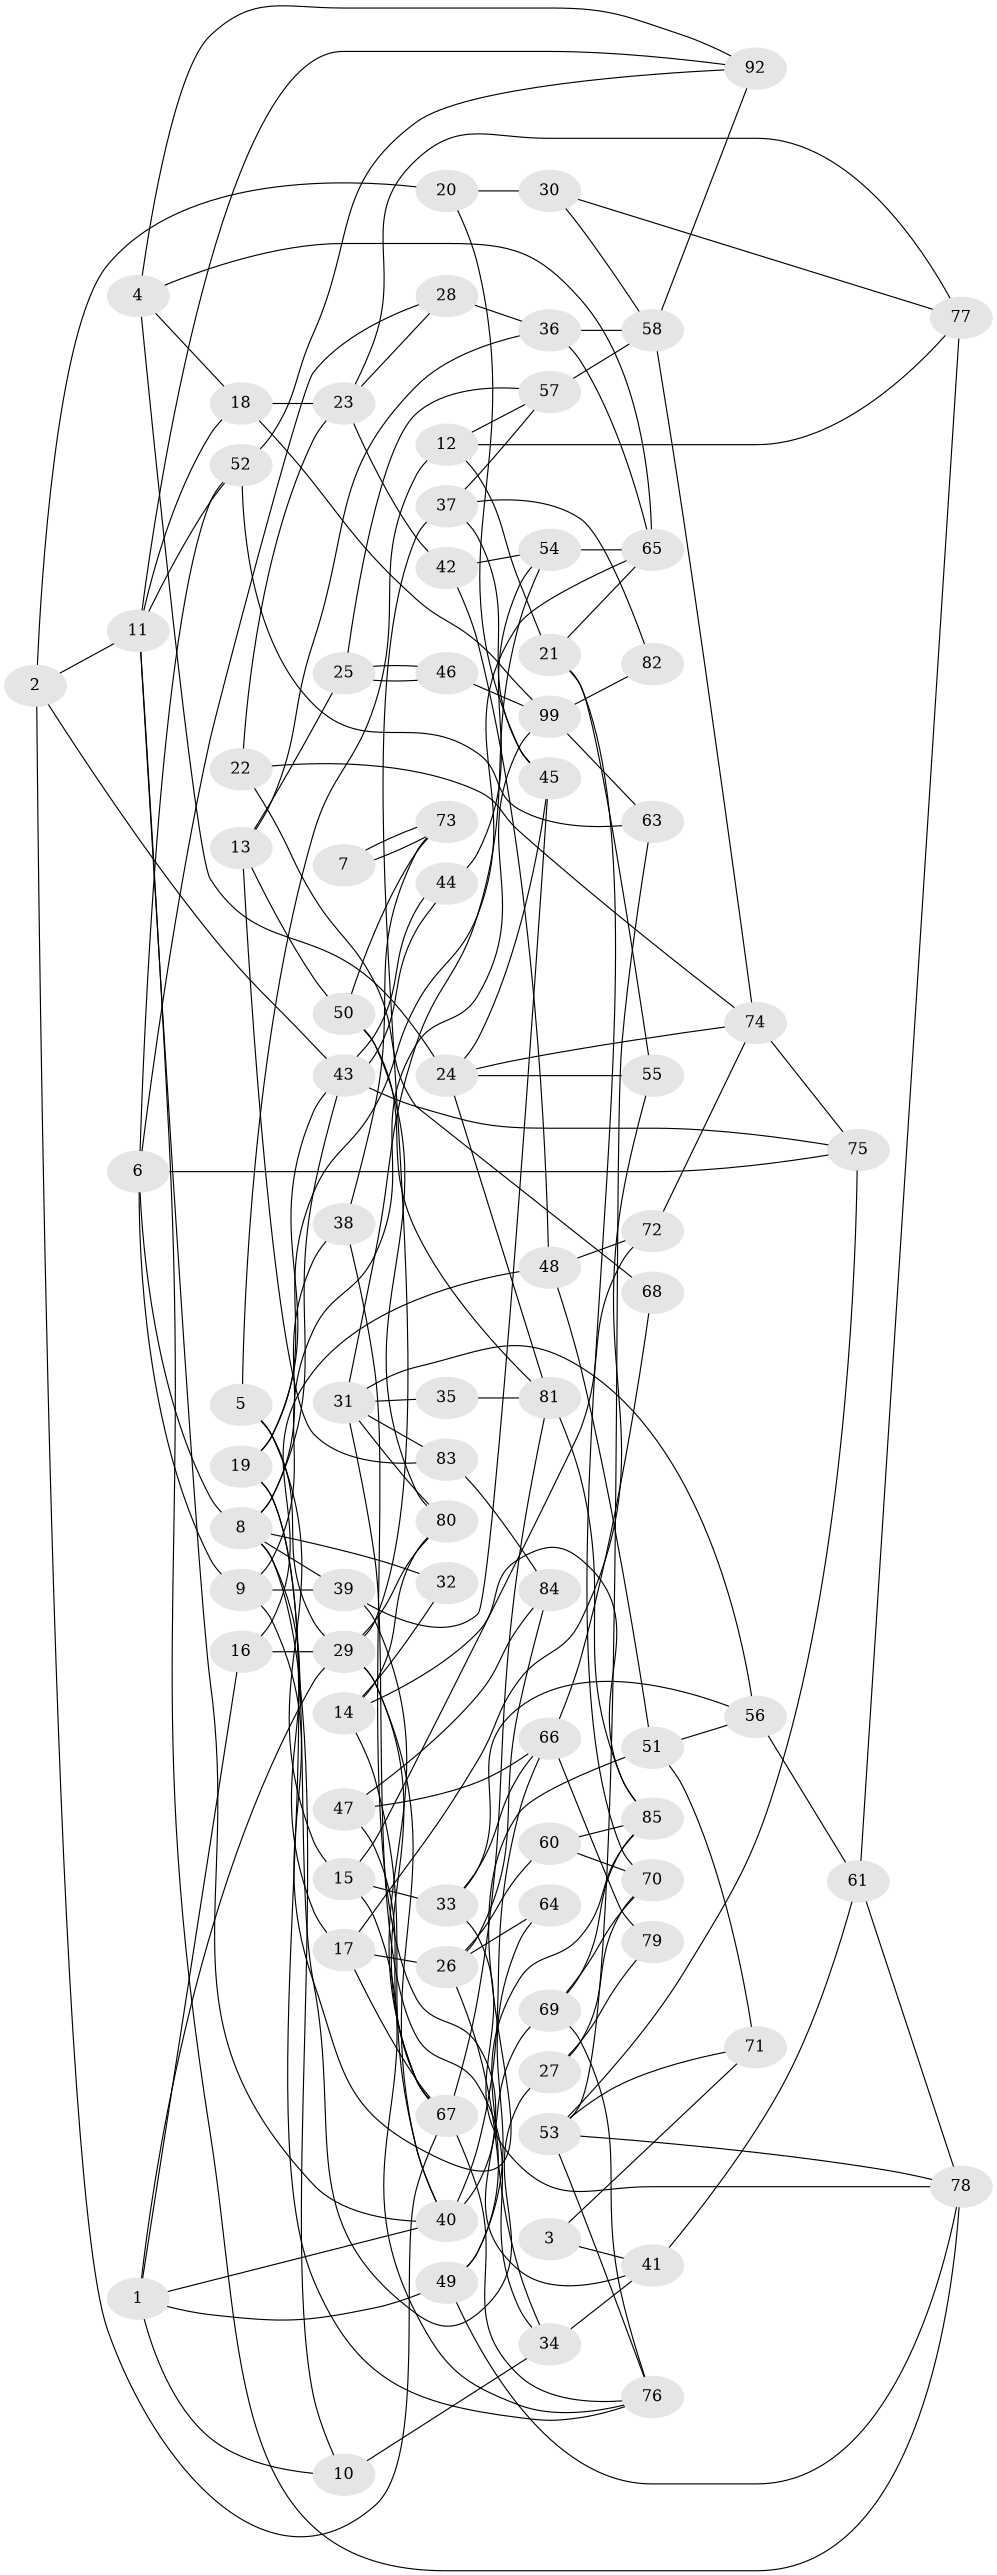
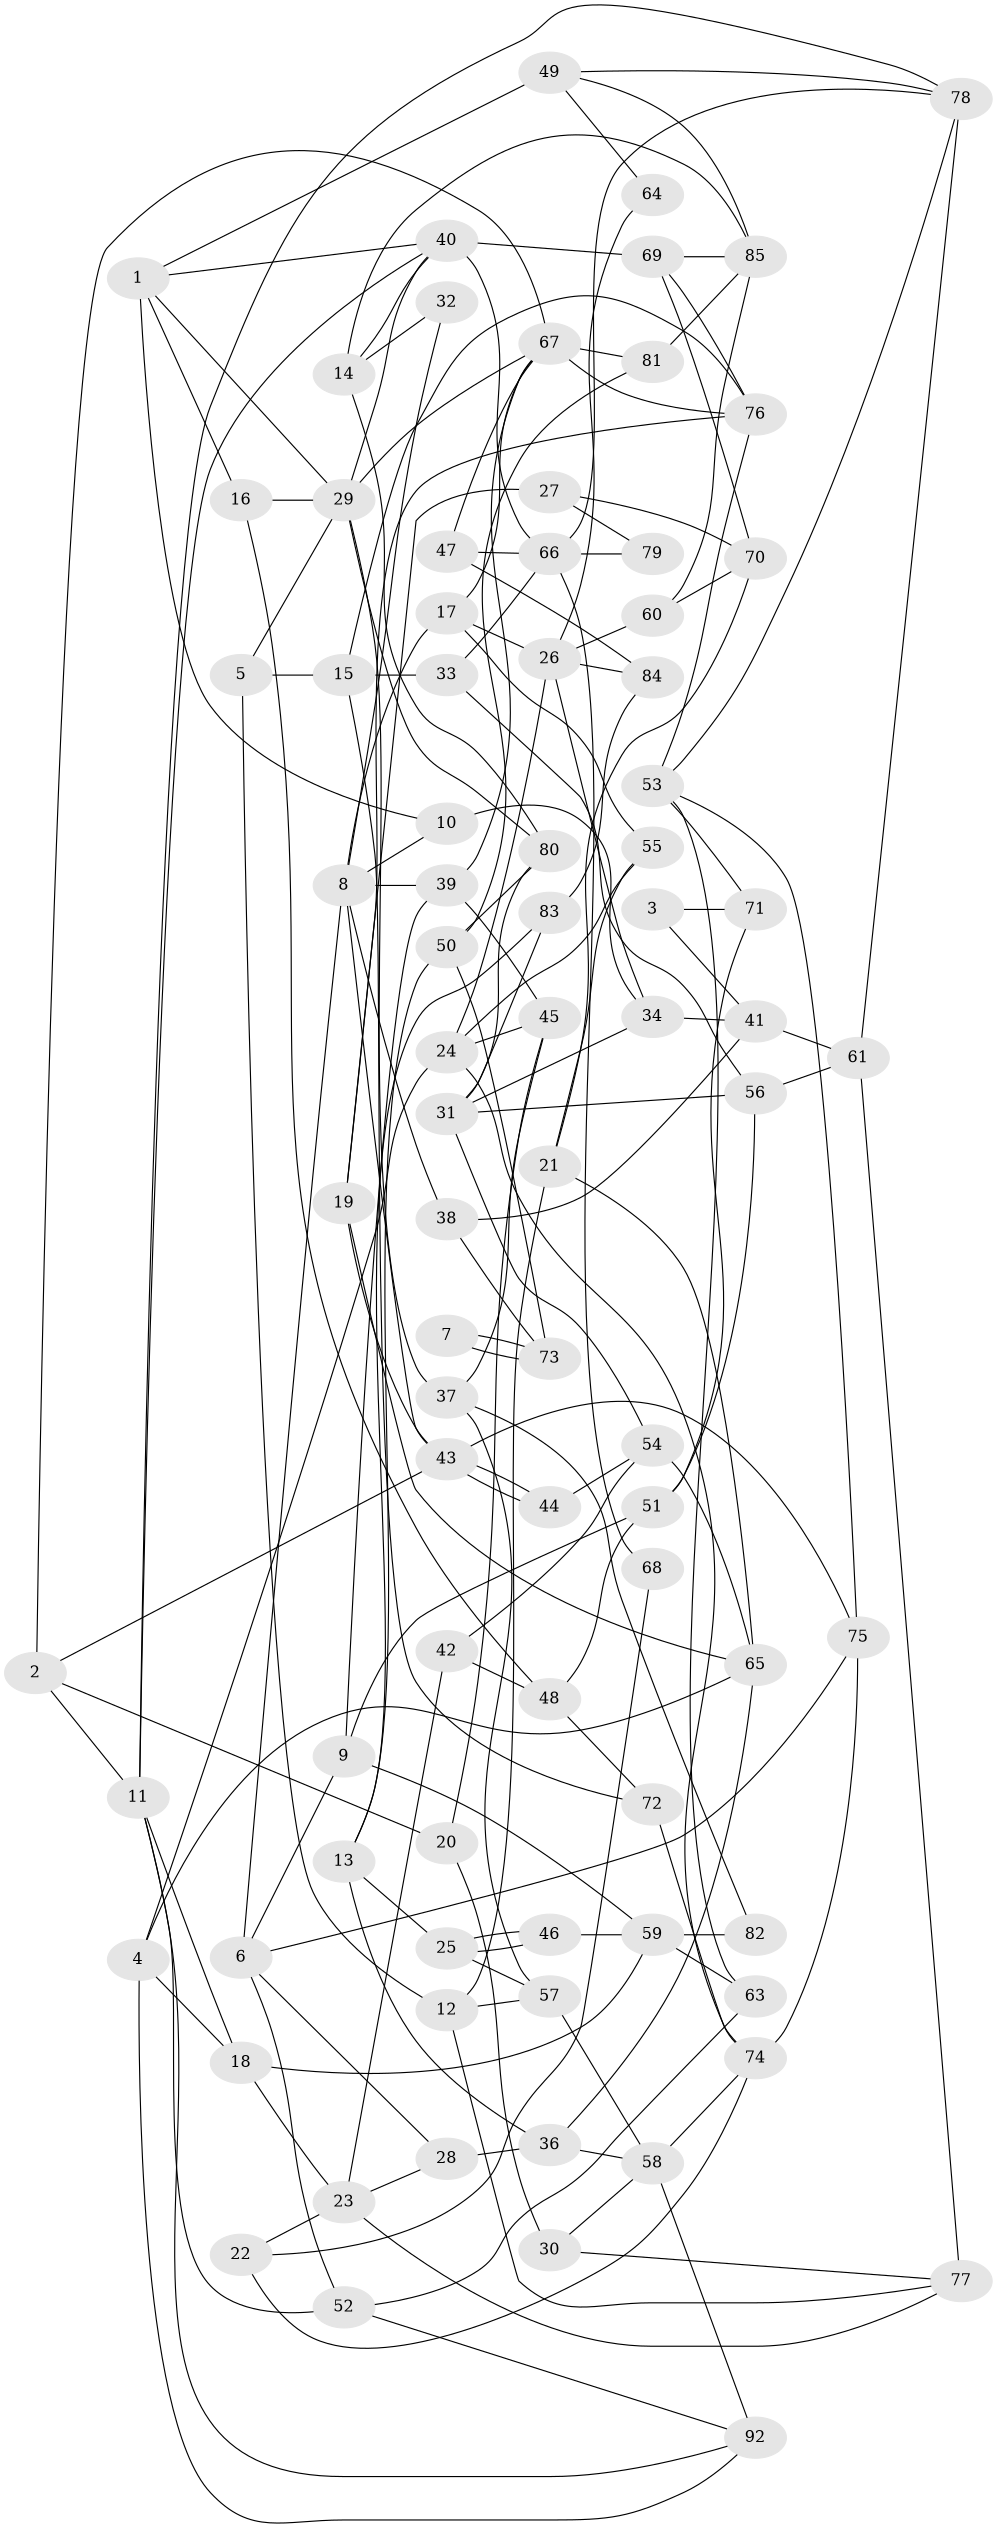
node "99": label "99" -> "59"
edge "24" -- "81": now "24" -- "26"
node "35": removed
edge "33" -- "78": now "66" -- "78"
